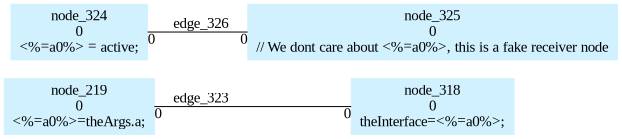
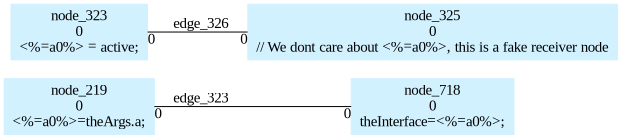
node "node_324 0 <%=a0%> = active;": label "node_324 0 <%=a0%> = active;" -> "node_323 0 <%=a0%> = active;"
node "node_318 0 theInterface=<%=a0%>;": label "node_318 0 theInterface=<%=a0%>;" -> "node_718 0 theInterface=<%=a0%>;"
